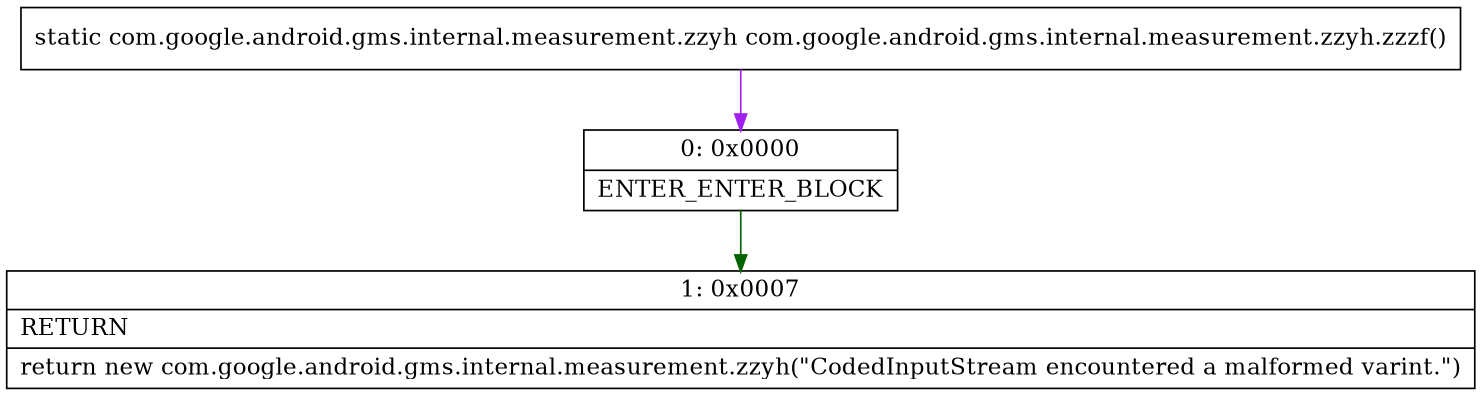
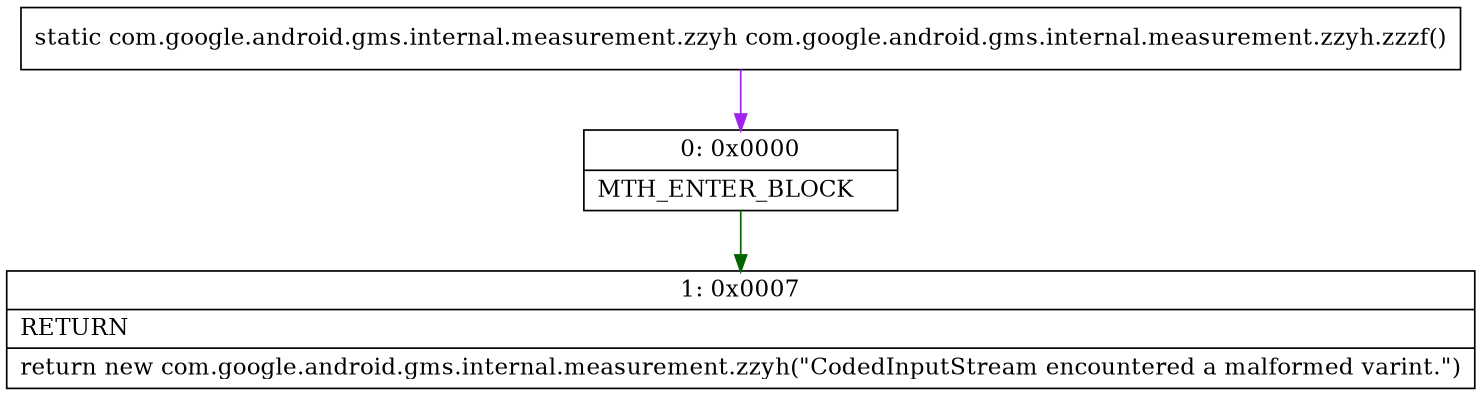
node "0: 0x0000": text "ENTER_ENTER_BLOCK" -> "MTH_ENTER_BLOCK"
